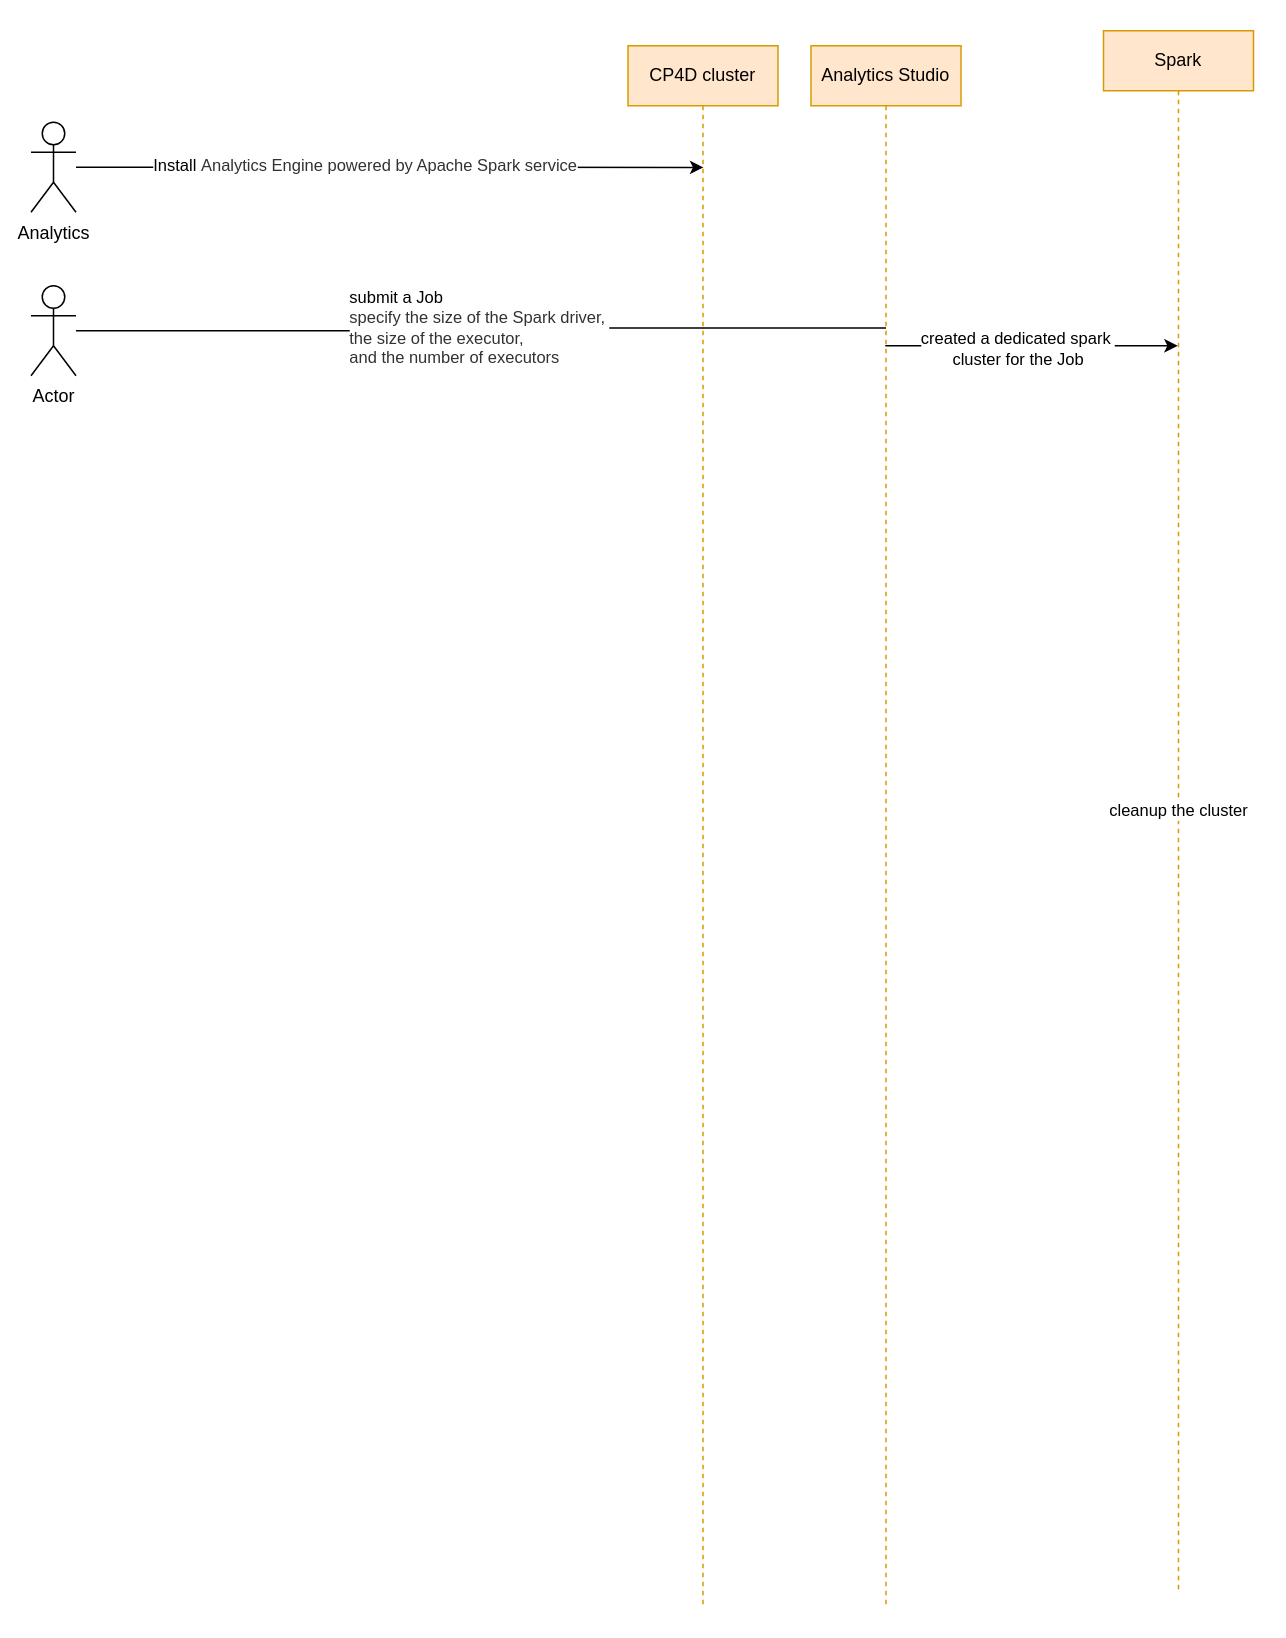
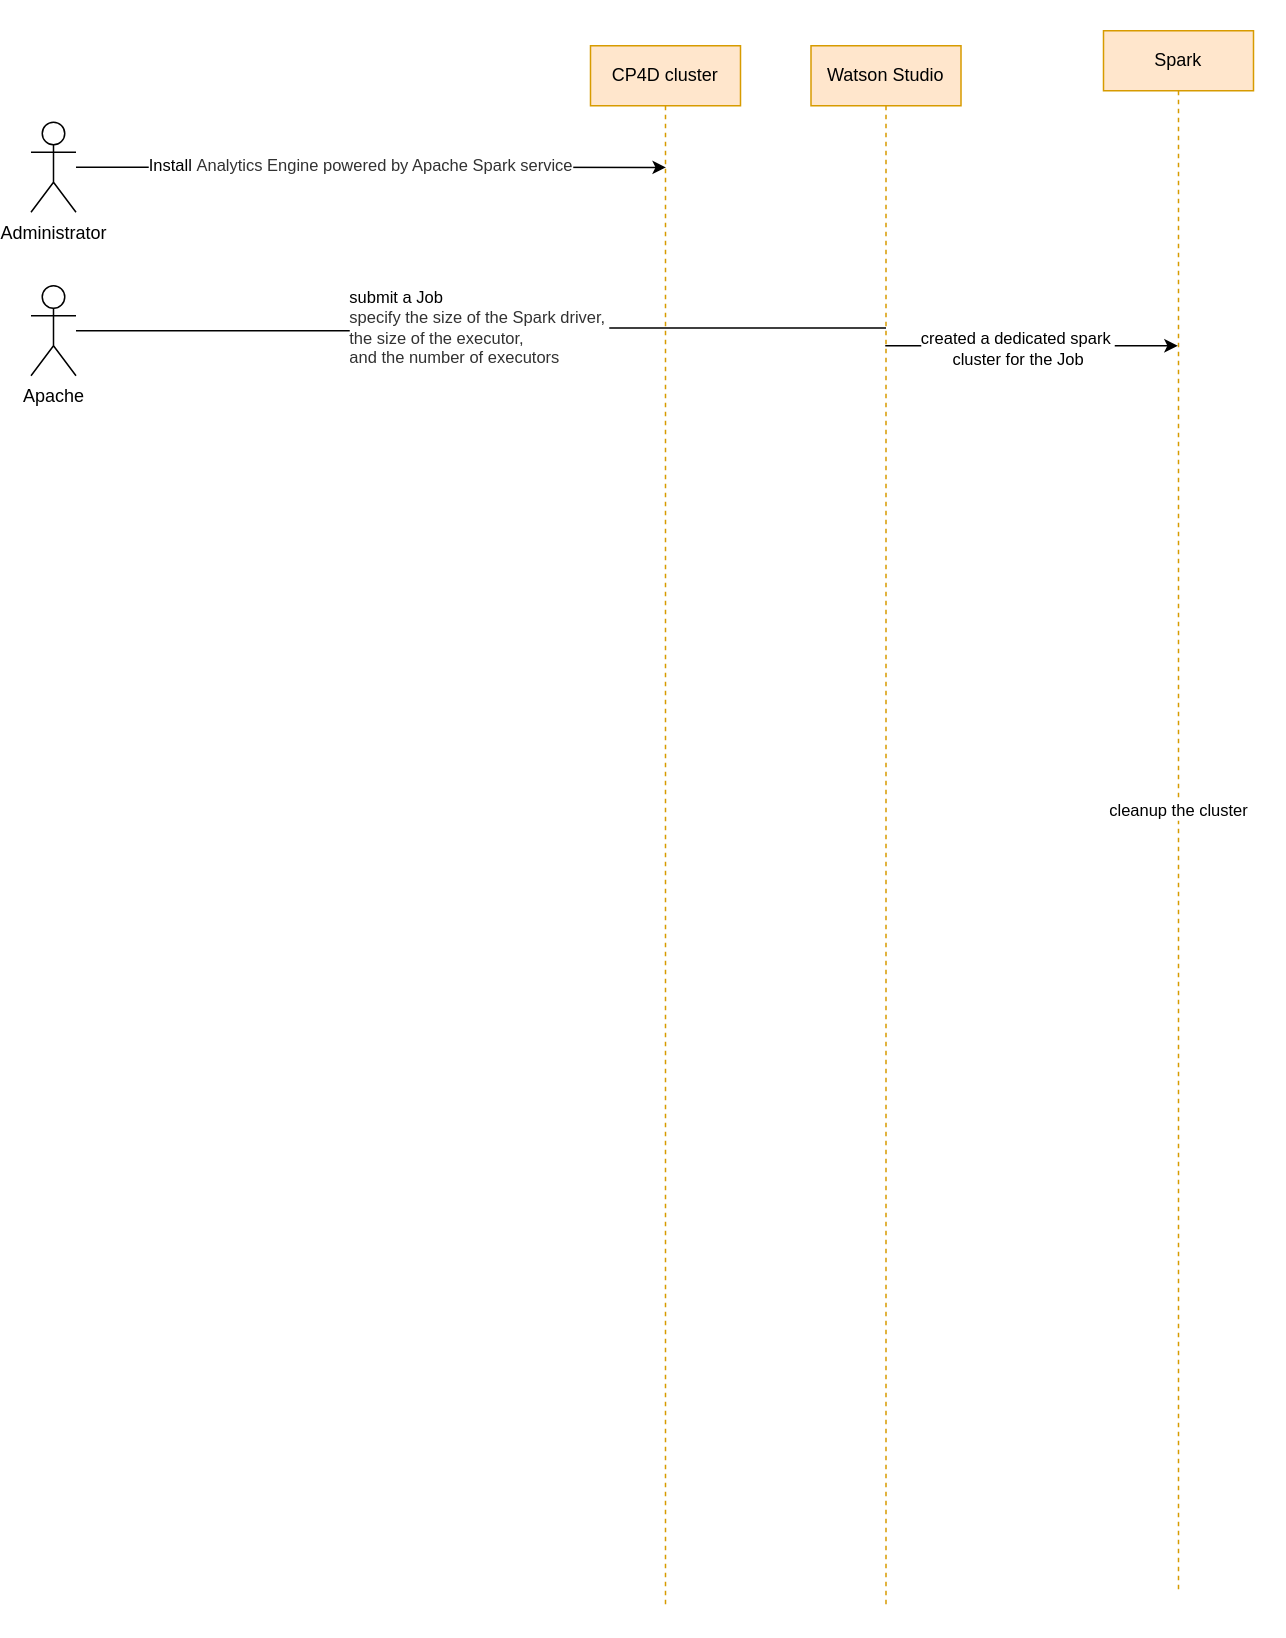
node "Analytics Studio": label "Analytics Studio" -> "Watson Studio"
node "Analytics": label "Analytics" -> "Administrator"
node "Actor": label "Actor" -> "Apache"
node "CP4D cluster": moved (703, 826) -> (665, 826)
